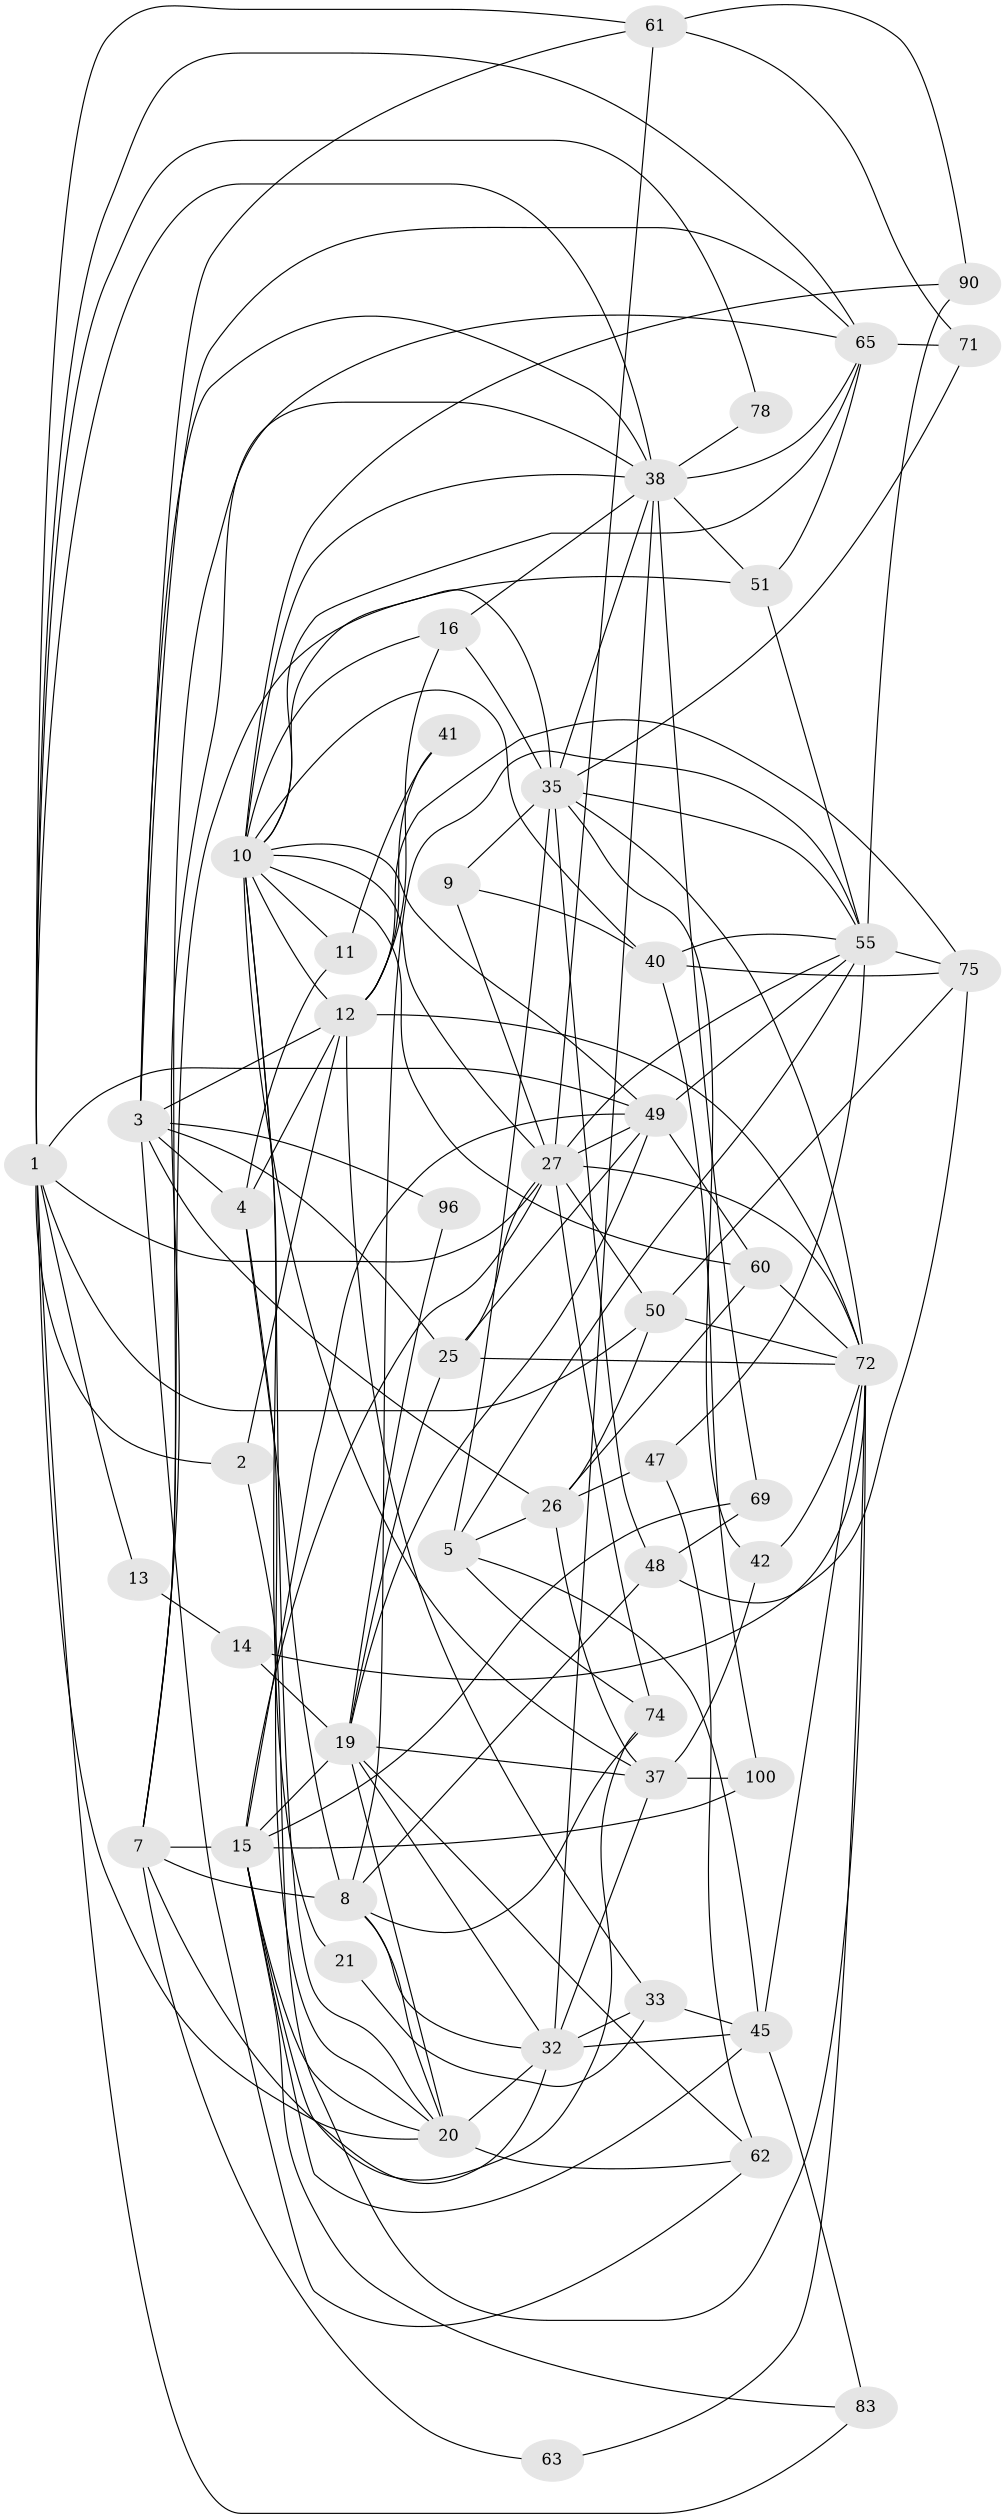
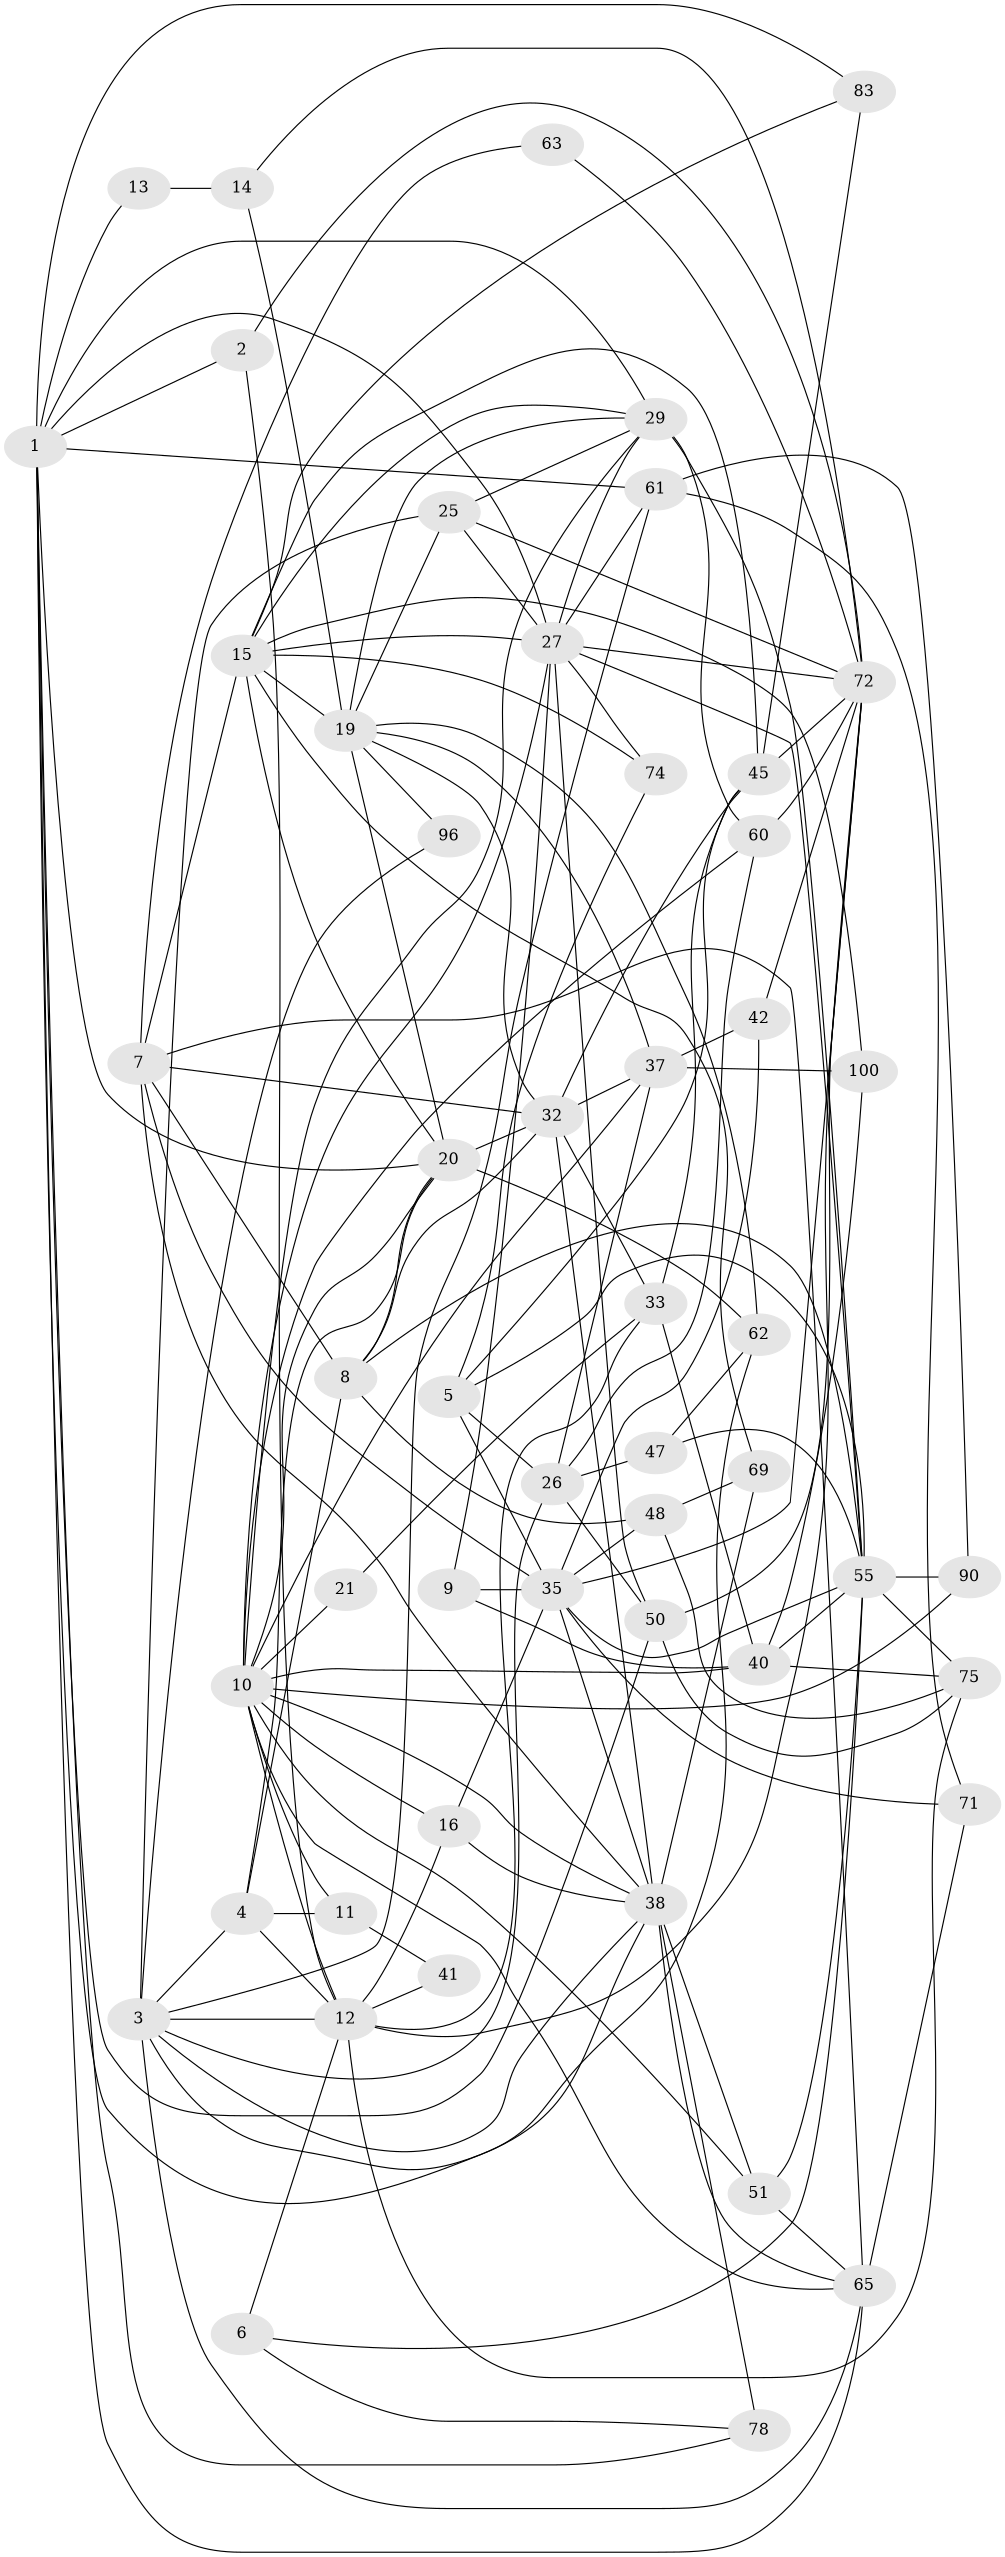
node "49": label "49" -> "29"
edge "33" -- "40": added
edge "74" -- "8": removed
node "6": added
